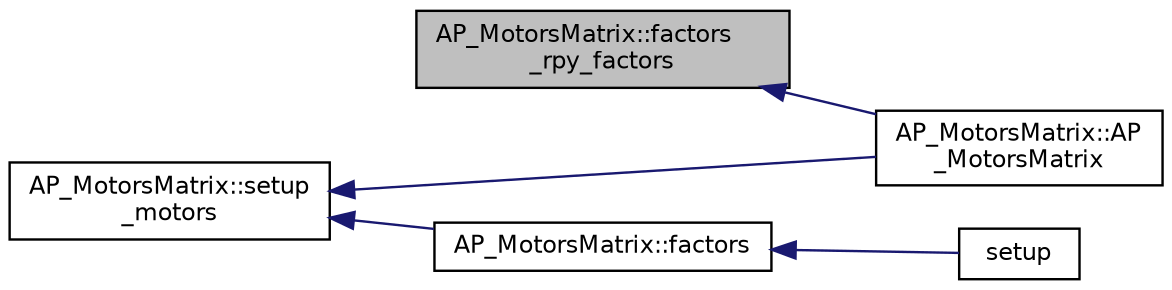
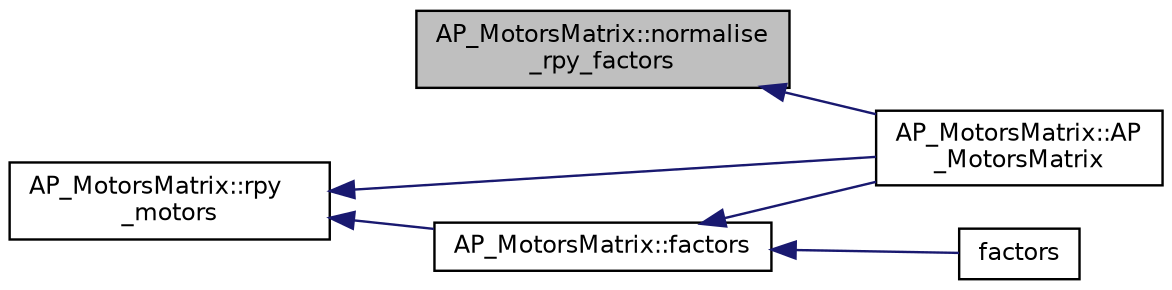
node "AP_MotorsMatrix::factors _rpy_factors": label "AP_MotorsMatrix::factors _rpy_factors" -> "AP_MotorsMatrix::normalise _rpy_factors"
edge "AP_MotorsMatrix::AP _MotorsMatrix" -> "AP_MotorsMatrix::factors": added
node "AP_MotorsMatrix::setup _motors": label "AP_MotorsMatrix::setup _motors" -> "AP_MotorsMatrix::rpy _motors"
node "setup": label "setup" -> "factors"
